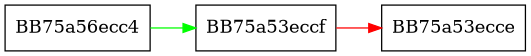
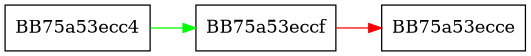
node "BB75a56ecc4": label "BB75a56ecc4" -> "BB75a53ecc4"
